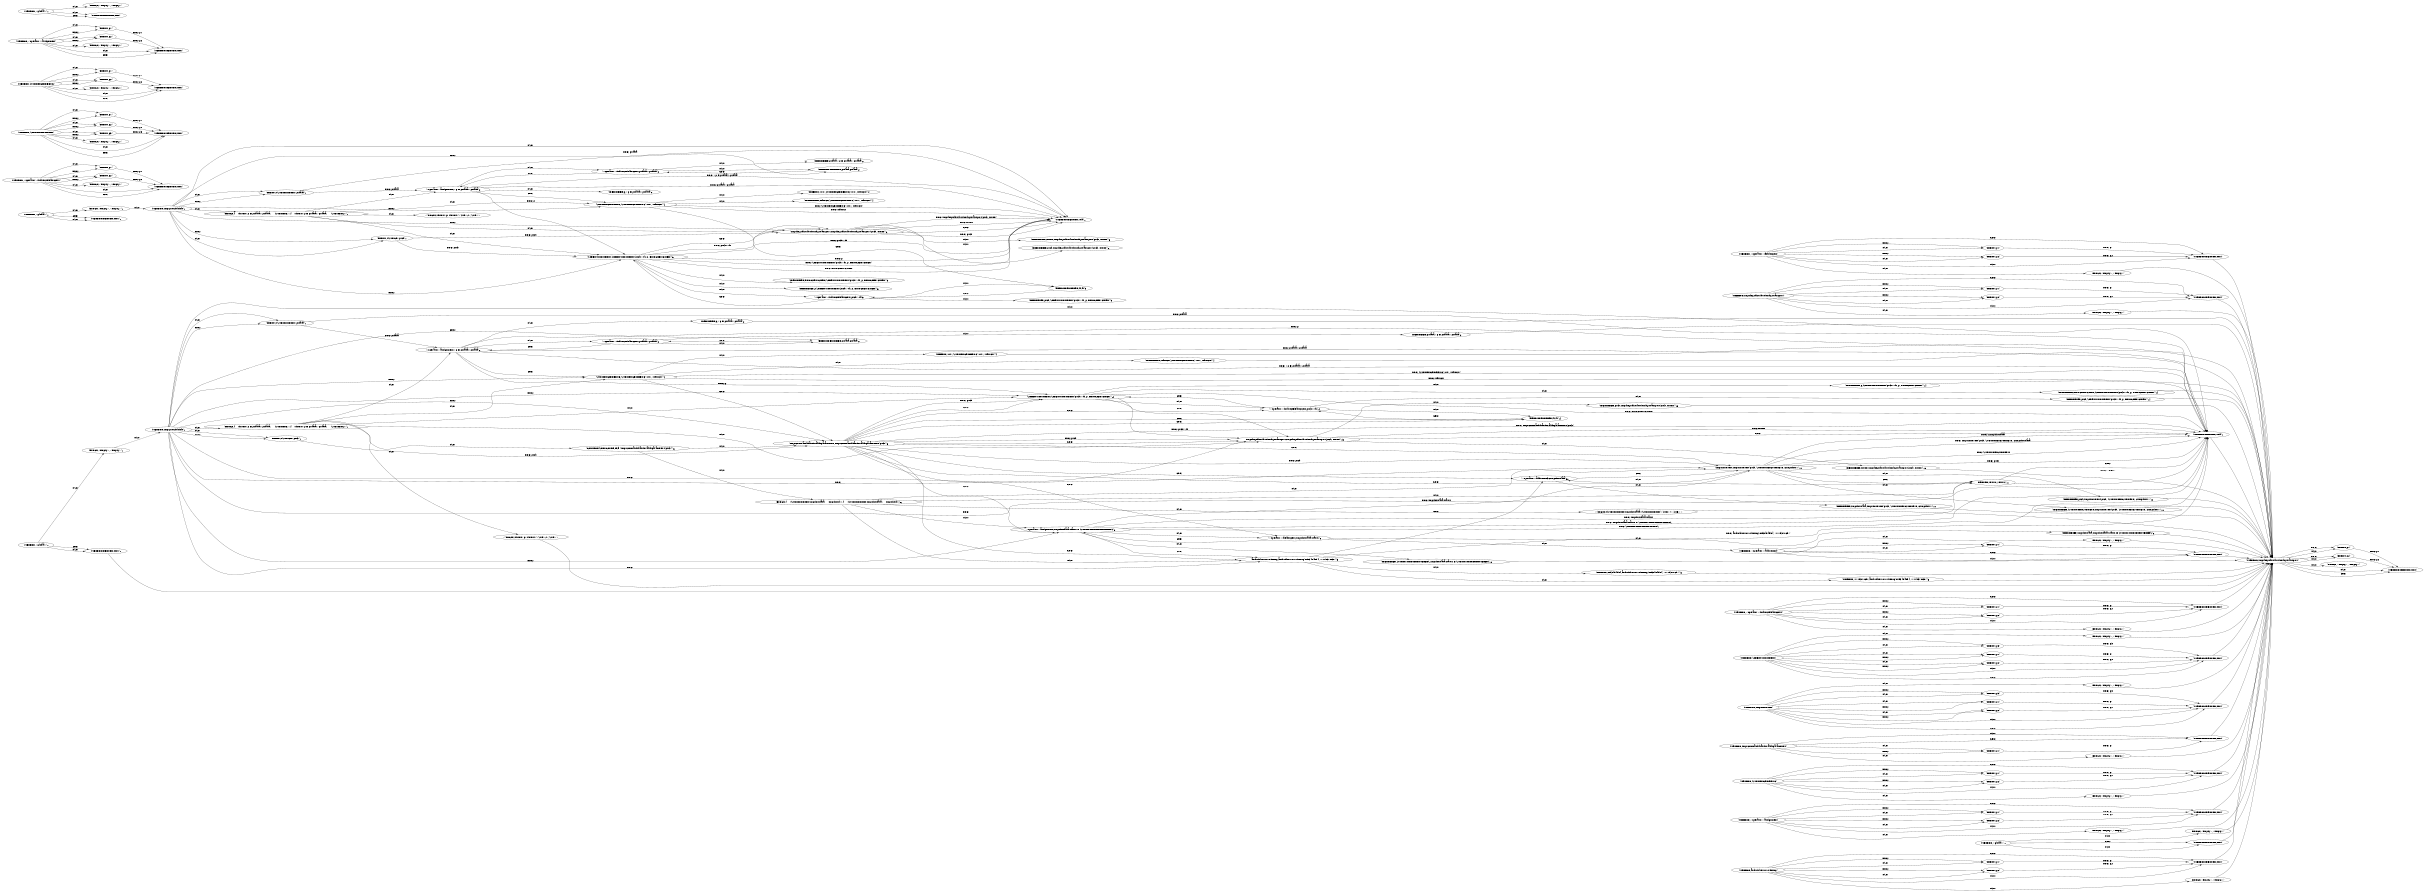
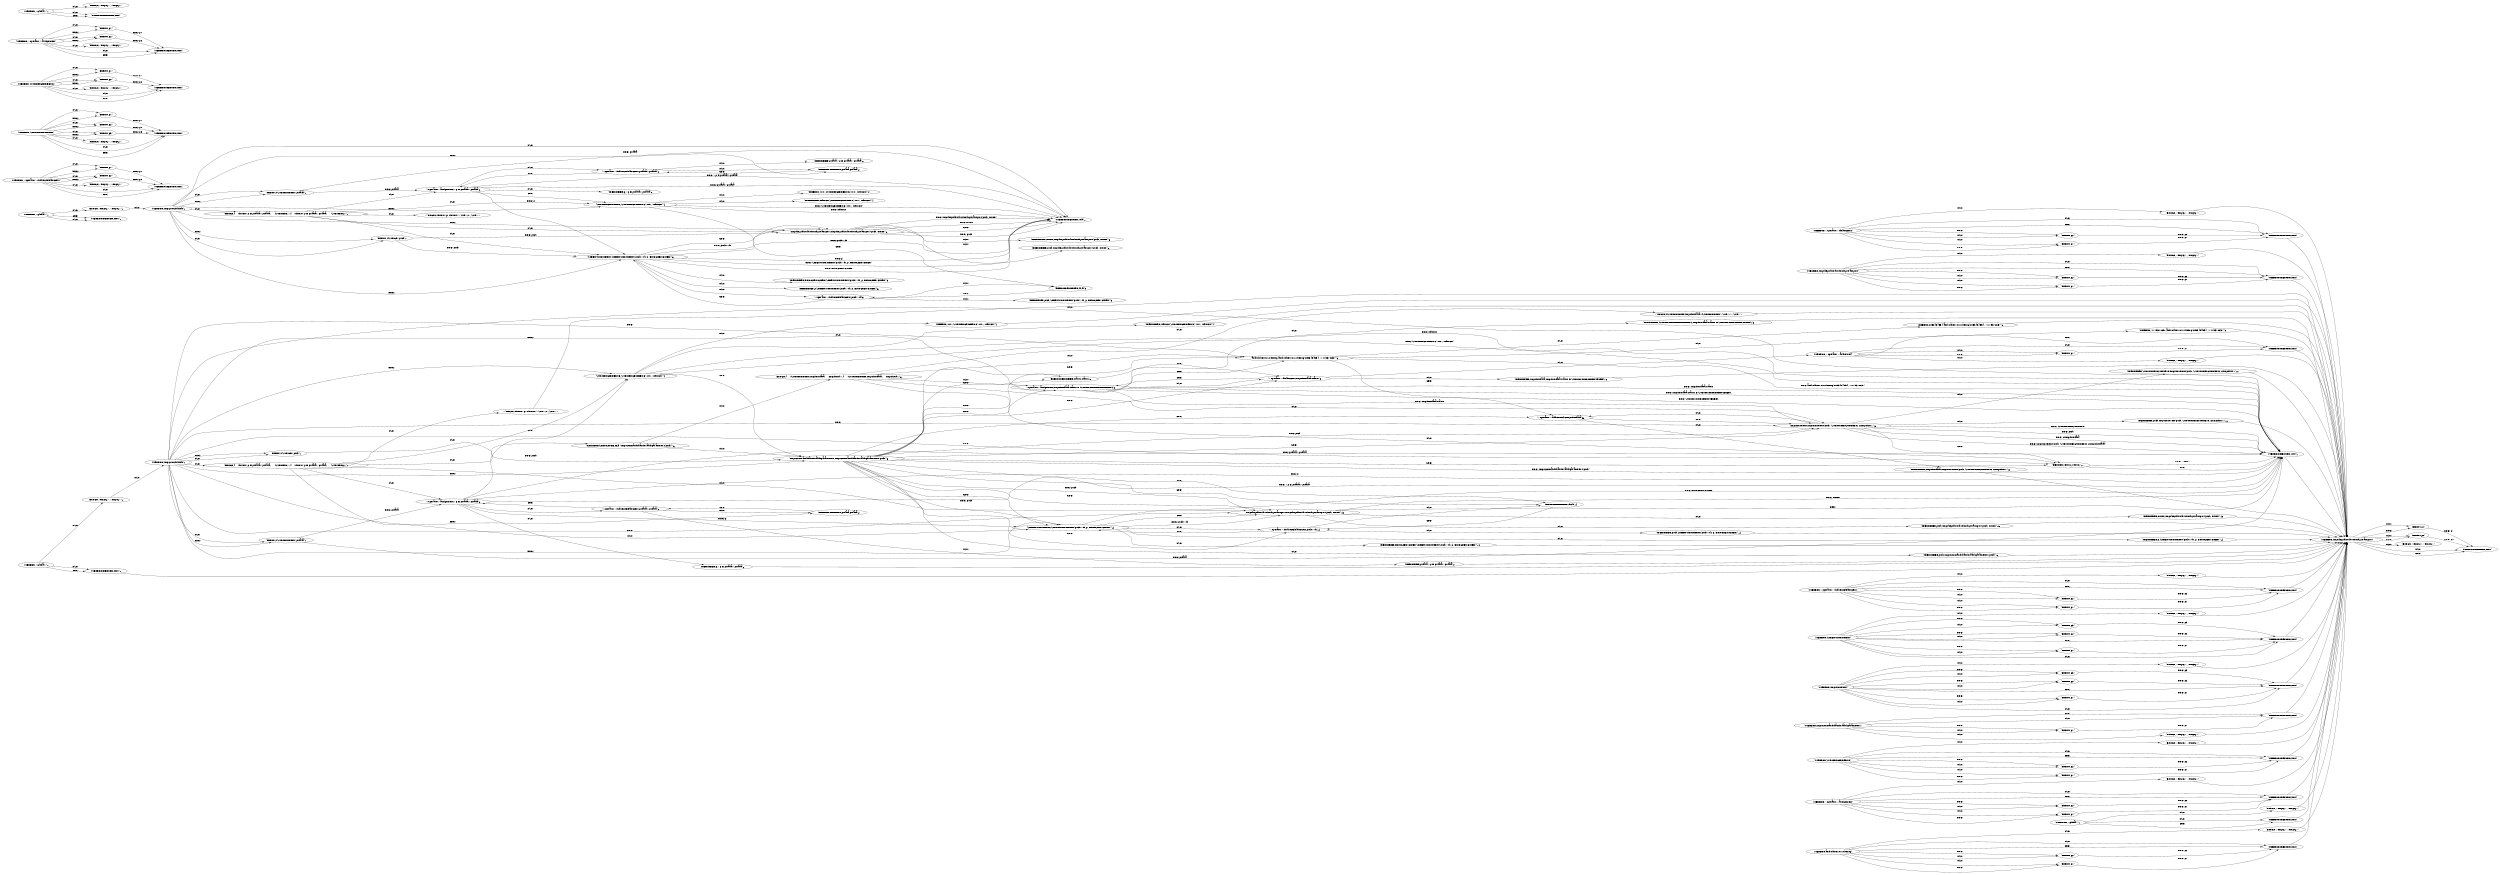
node "(FIELD_IDENTIFIER,status,status)": added
node "(IDENTIFIER,p_cb,smp_command_has_invalid_parameters(p_cb))": added
